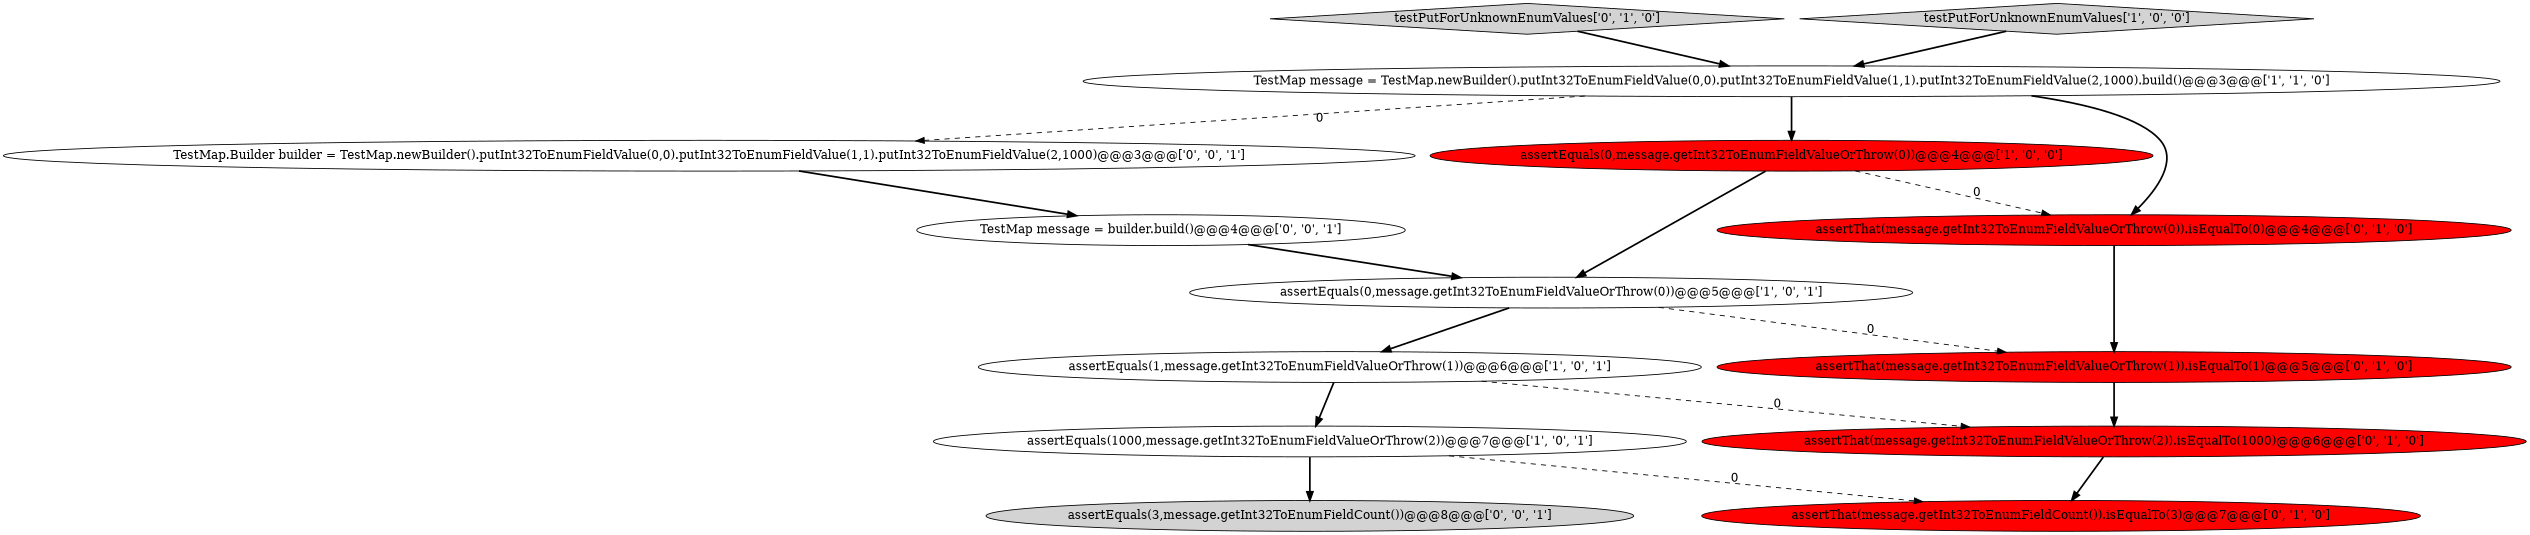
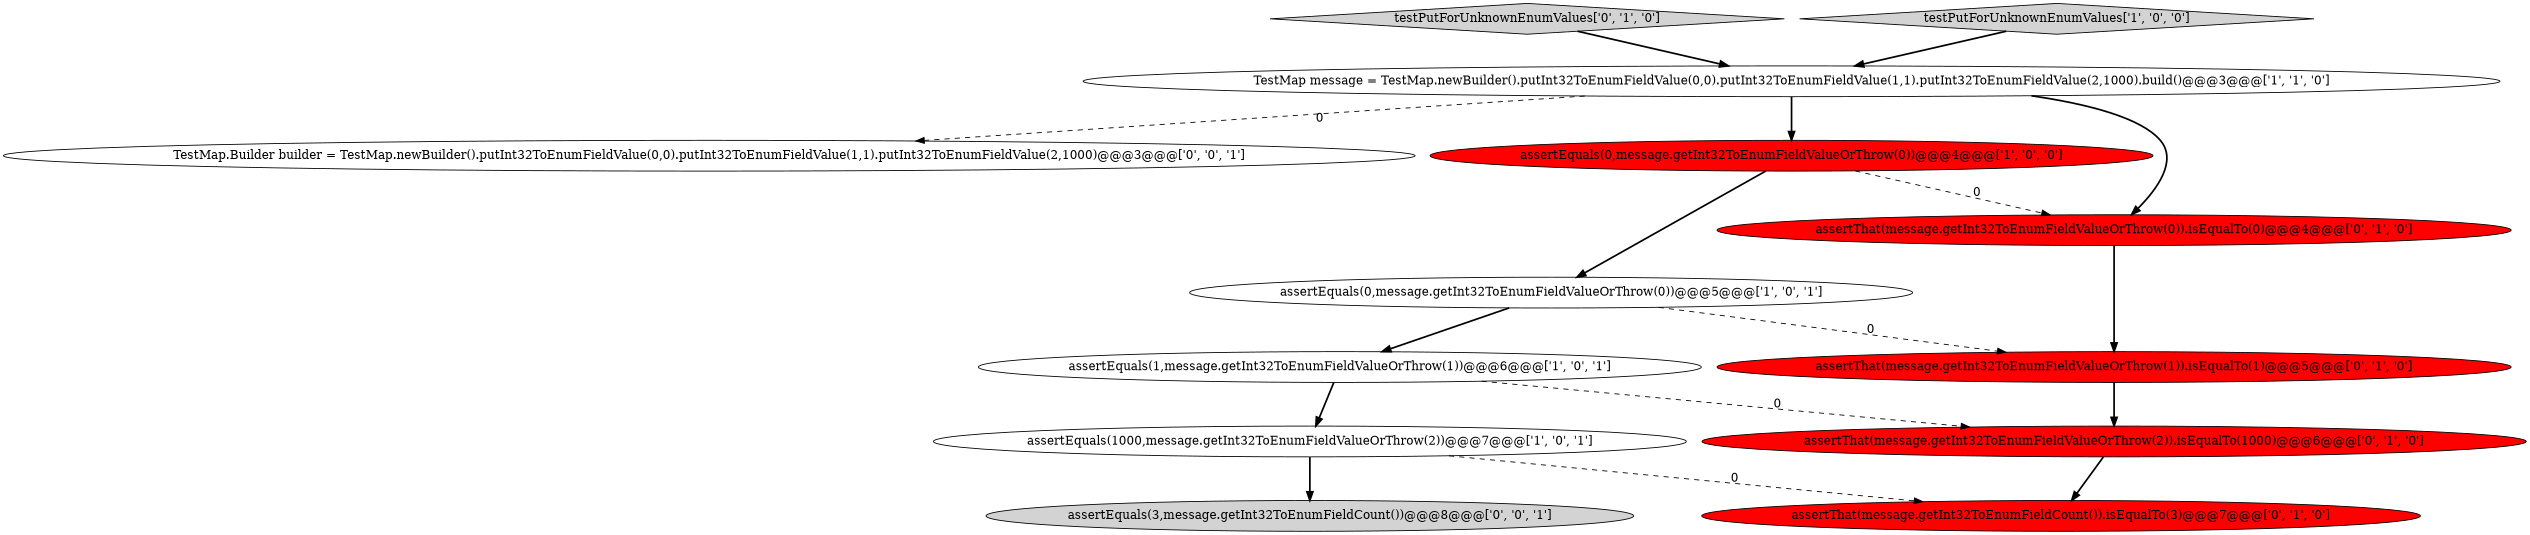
node "TestMap message = builder.build()@@@4@@@['0', '0', '1']": removed
